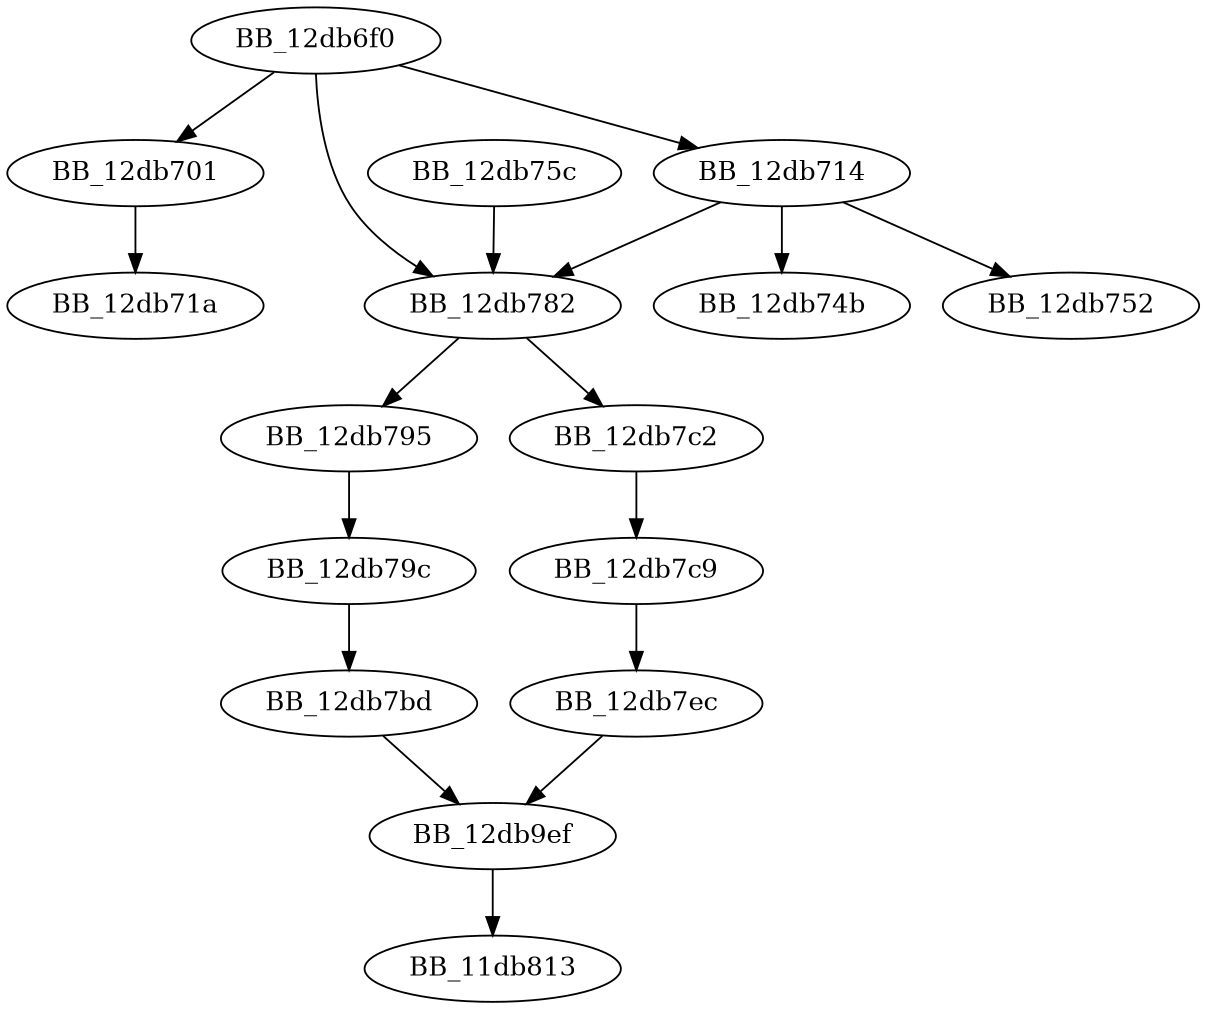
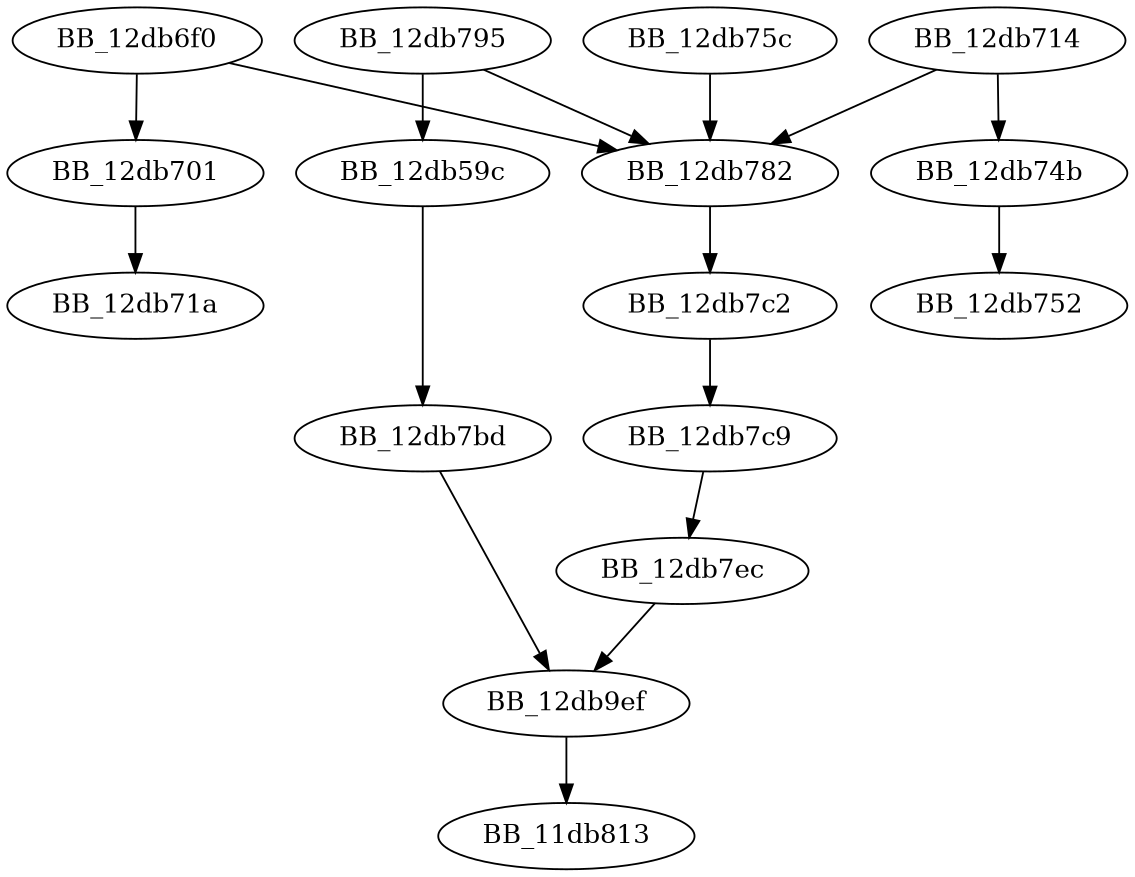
edge "BB_12db6f0" -> "BB_12db714": removed
edge "BB_12db714" -> "BB_12db752": now "BB_12db74b" -> "BB_12db752"
edge "BB_12db782" -> "BB_12db795": reversed
node "BB_12db79c": label "BB_12db79c" -> "BB_12db59c"
